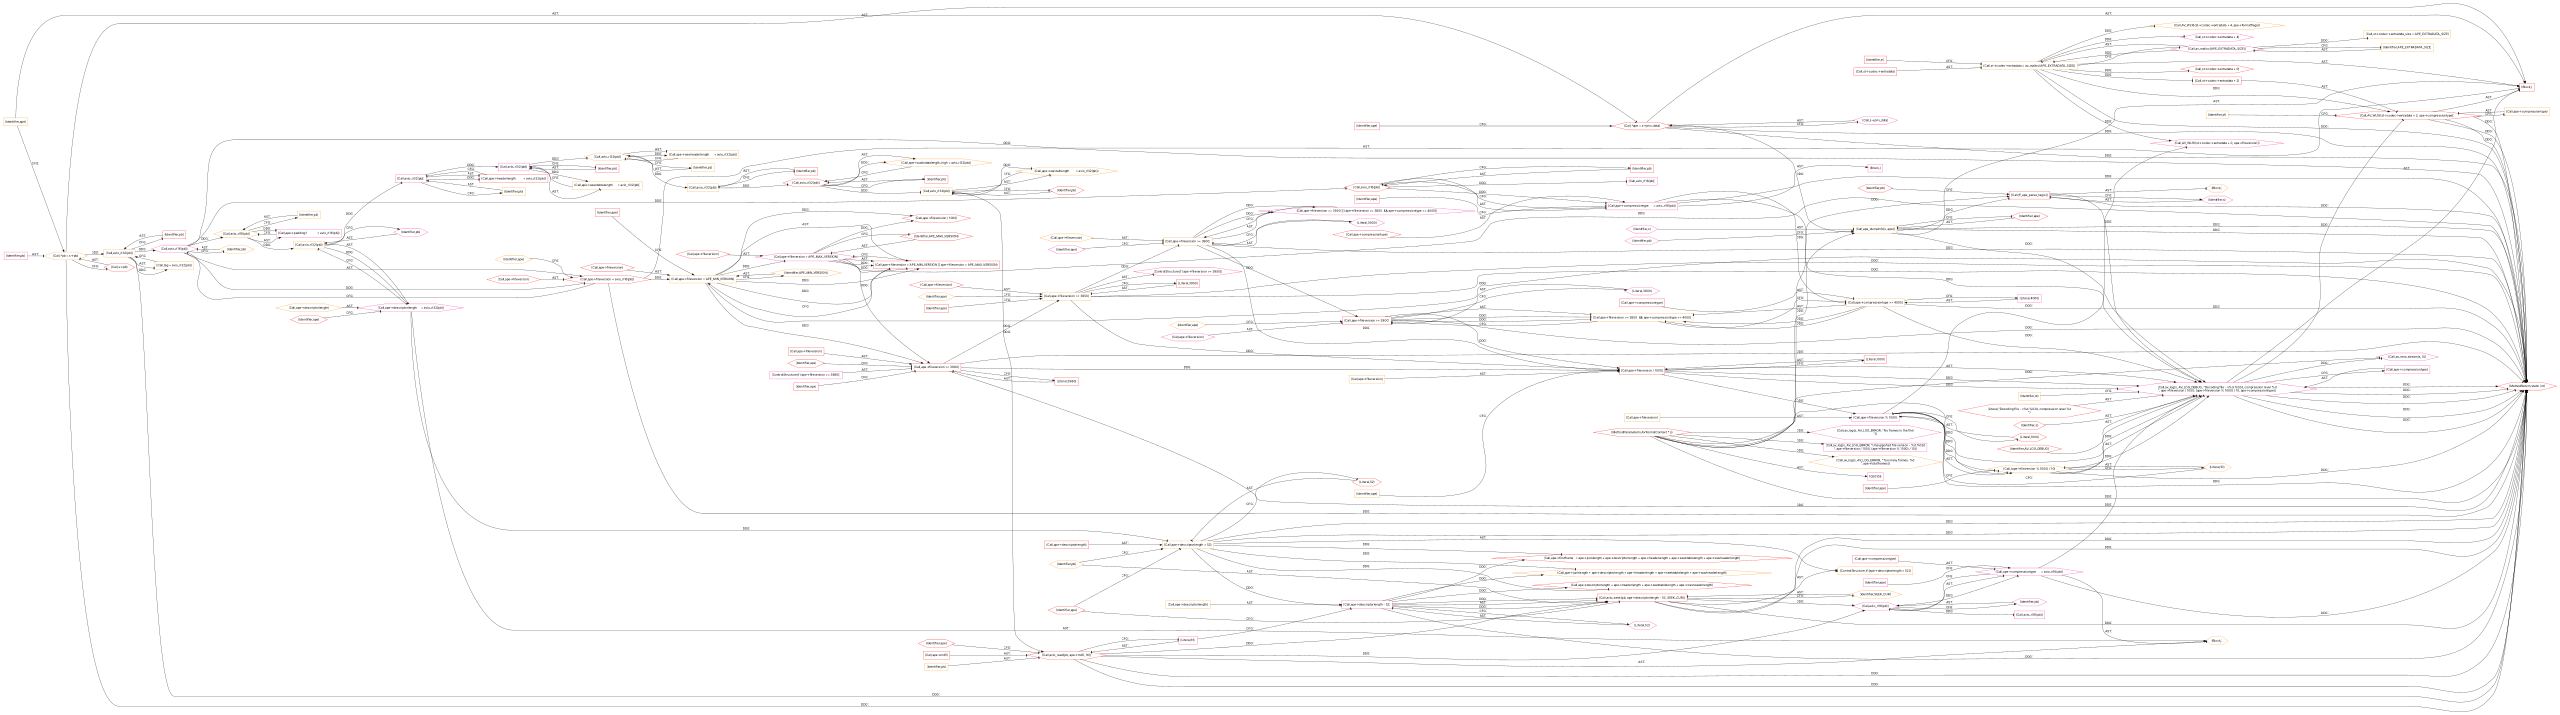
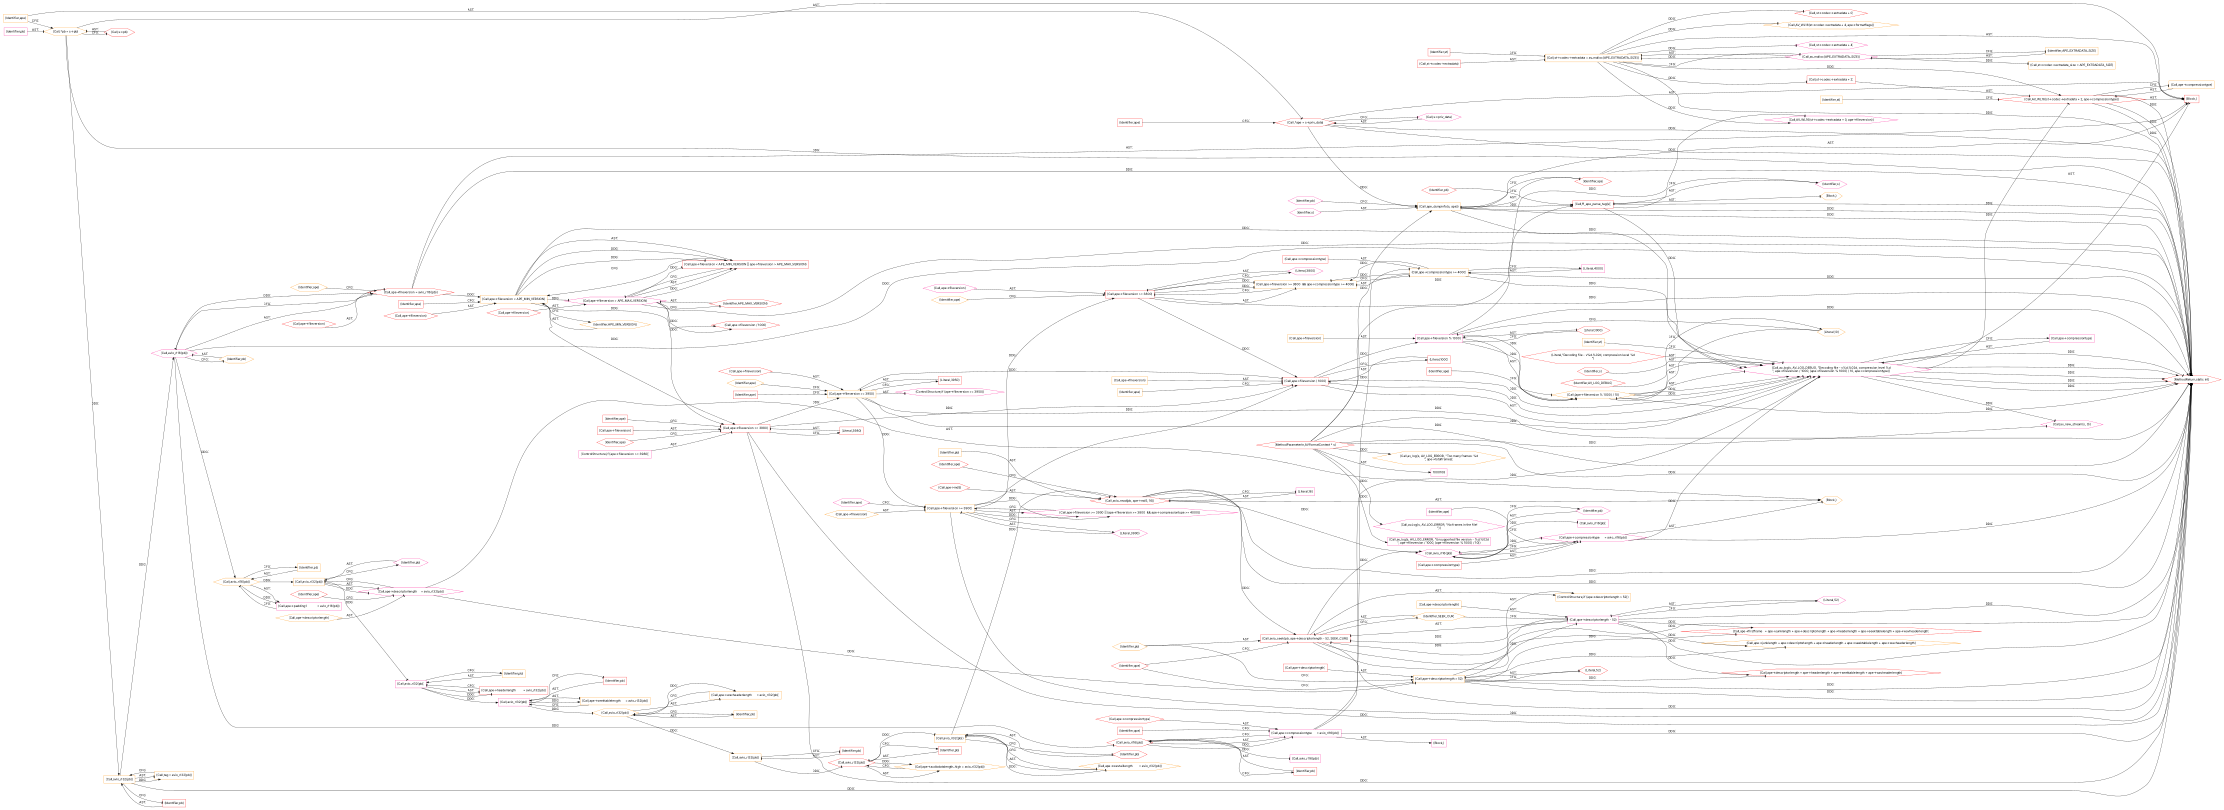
edge "(Literal,16)" -> "(Call,ape->descriptorlength - 52)": now "(Identifier,SEEK_CUR)" -> "(Call,ape->descriptorlength - 52)"
node "(Call,ape->md5)": shape box -> hexagon
